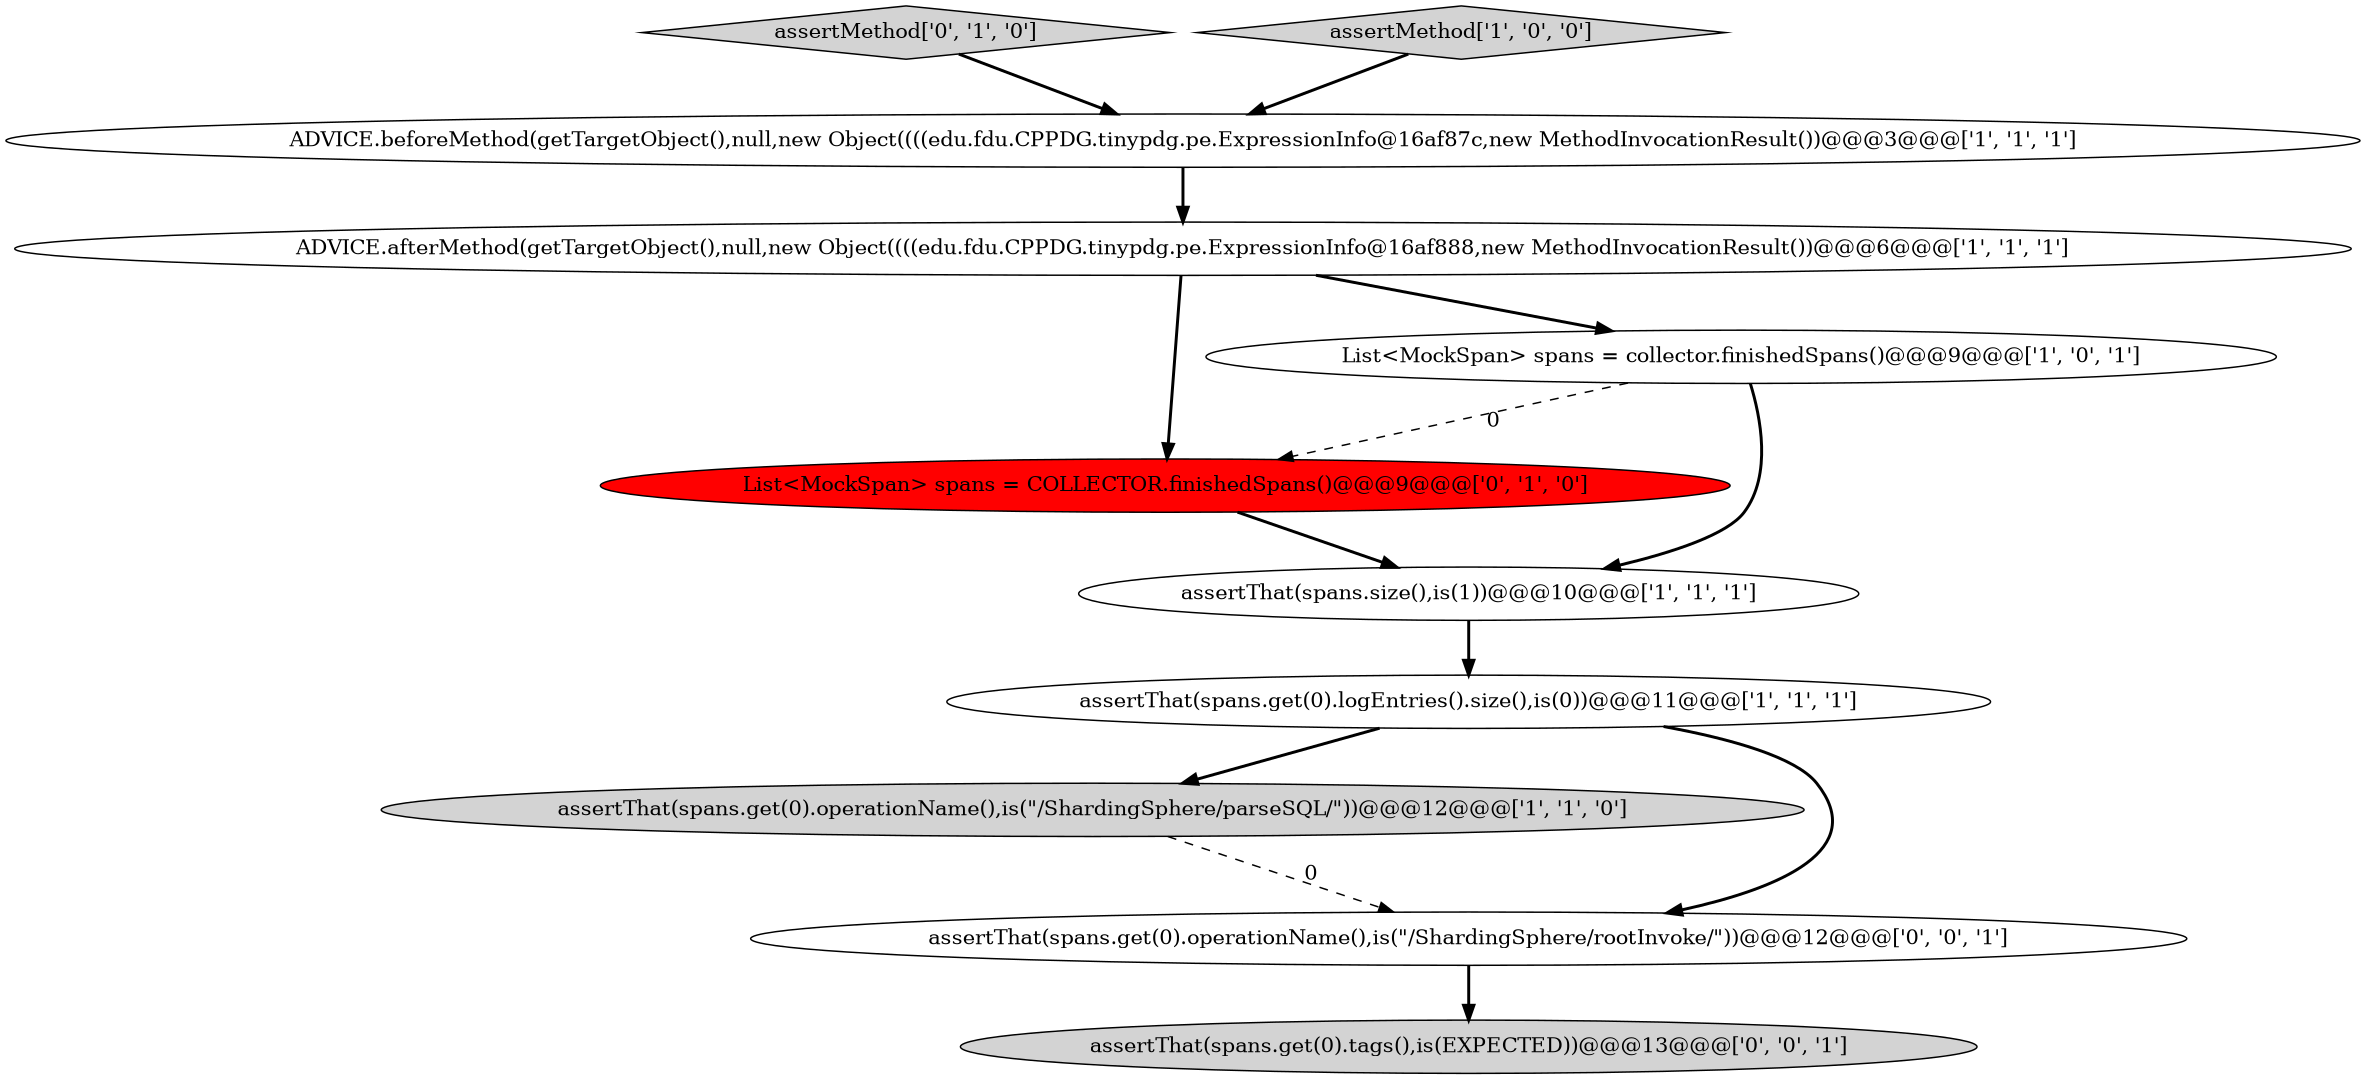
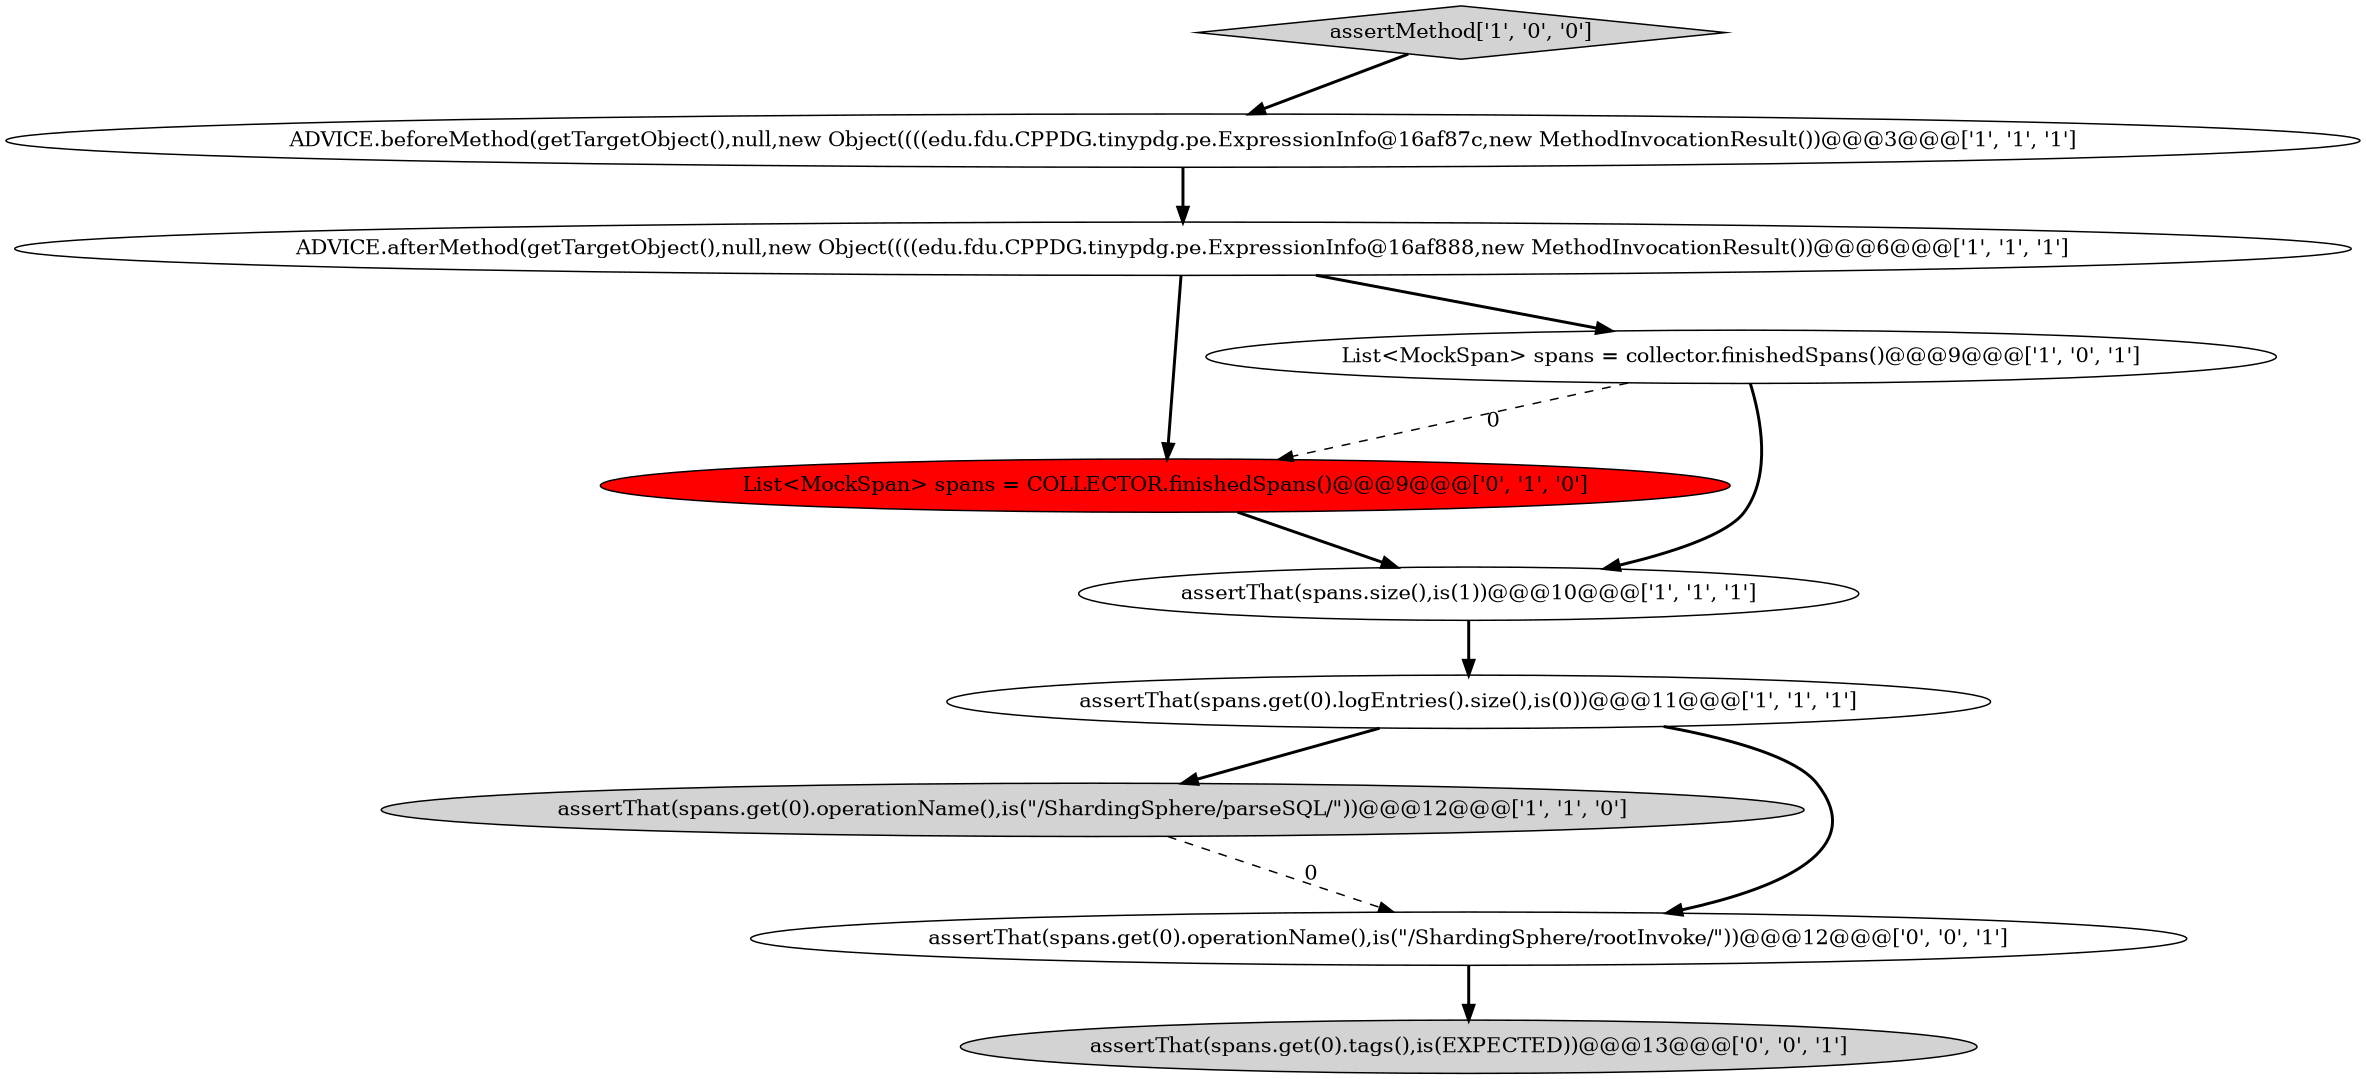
node "assertMethod['0', '1', '0']": removed
